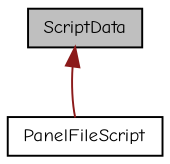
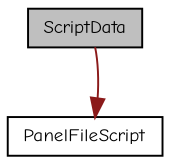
edge "PanelFileScript" -> "ScriptData": reversed
